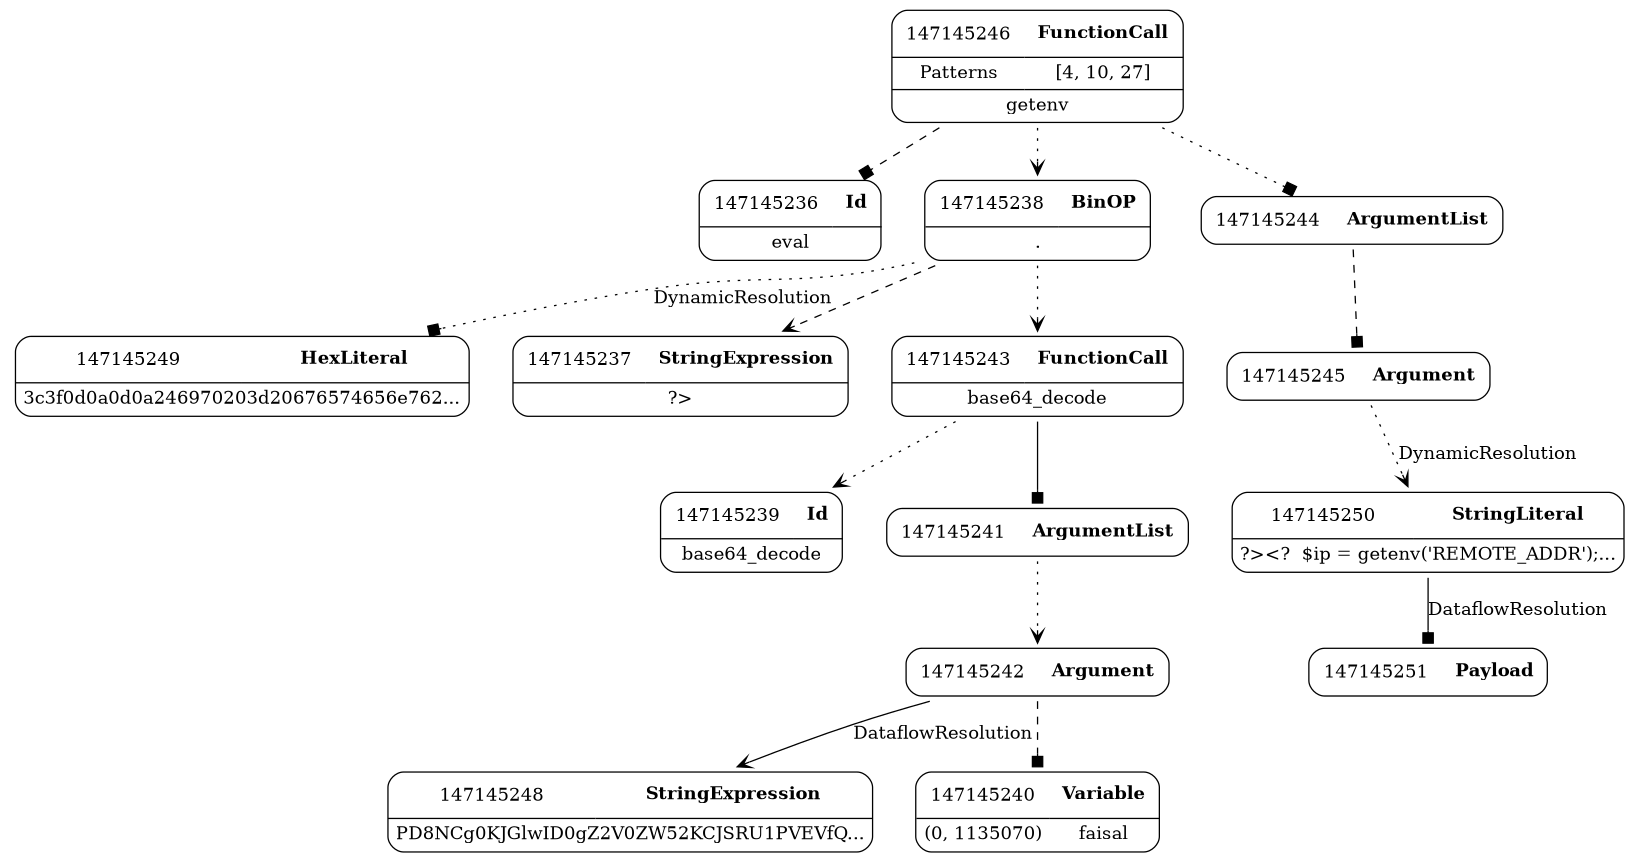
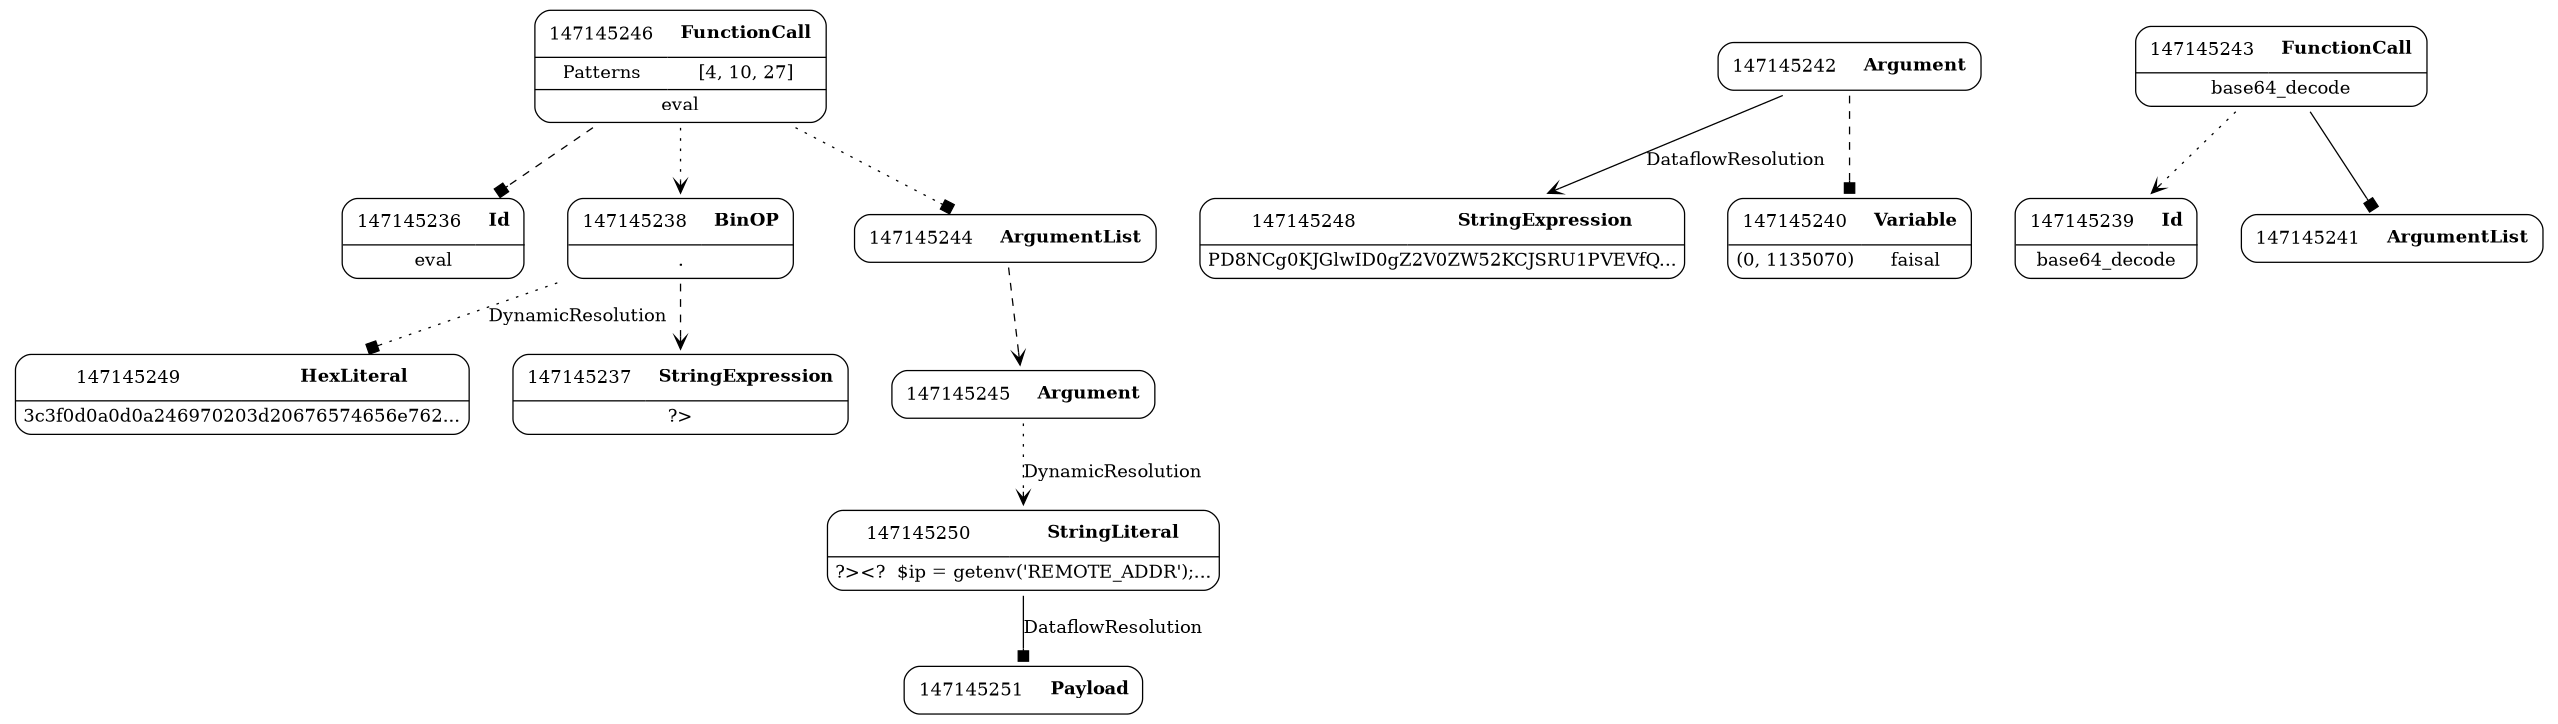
node "147145246": text "getenv" -> "eval"
edge "147145238" -> "147145243": removed
edge "147145244" -> "147145245": arrowhead box -> vee
edge "147145241" -> "147145242": removed
